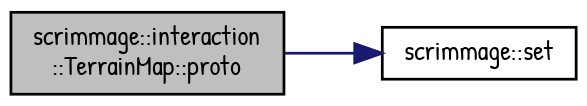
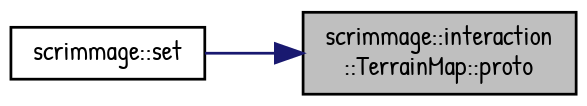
edge "scrimmage::interaction ::TerrainMap::proto" -> "scrimmage::set": reversed
